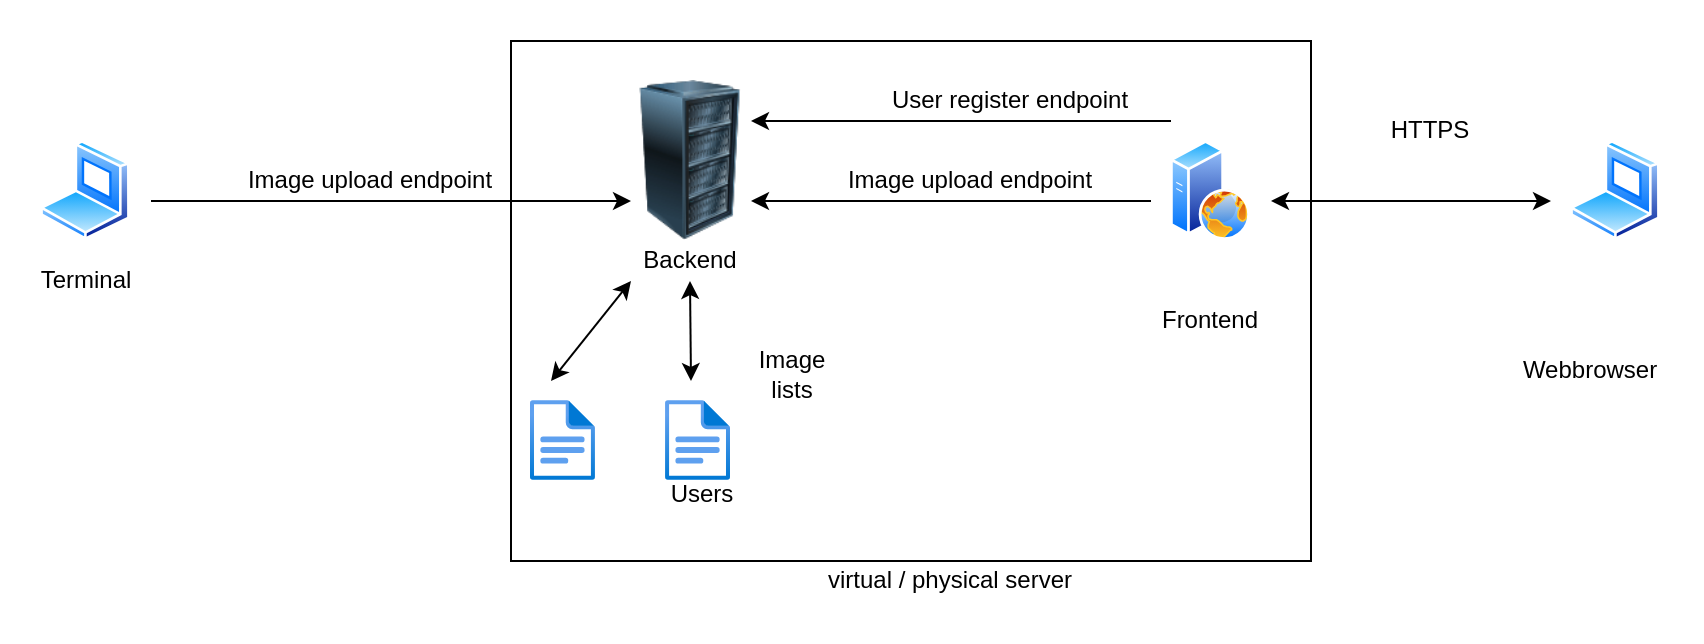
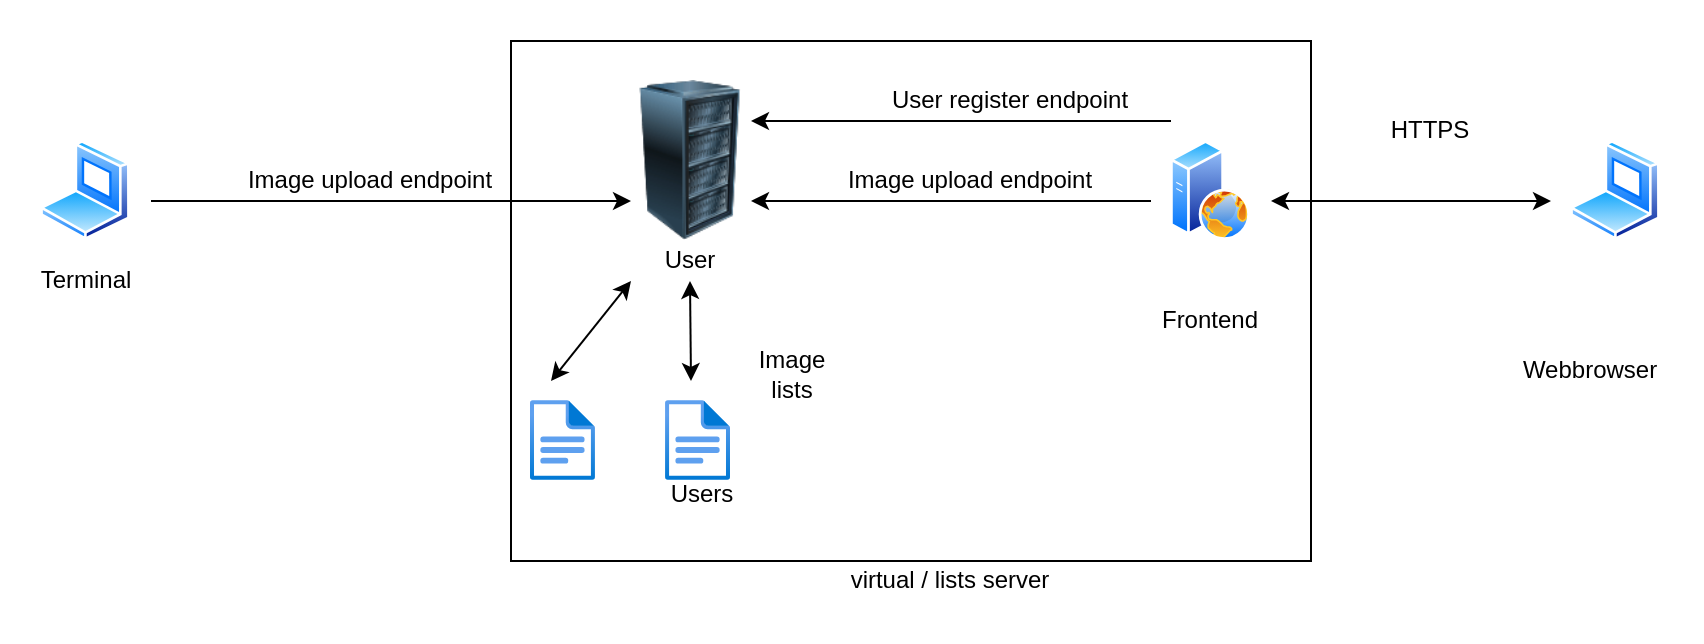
node "Backend": label "Backend" -> "User"
node "virtual / physical server": label "virtual / physical server" -> "virtual / lists server"
